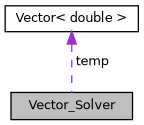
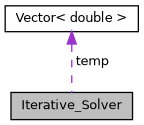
node "Vector_Solver": label "Vector_Solver" -> "Iterative_Solver"
